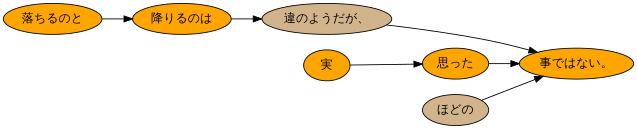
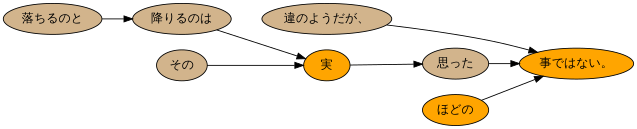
node "落ちるのと": fillcolor orange -> tan
node "降りるのは": fillcolor orange -> tan
edge "降りるのは" -> "違のようだが、": now "降りるのは" -> "実"
node "思った": fillcolor orange -> tan
node "その": added
node "ほどの": fillcolor tan -> orange
